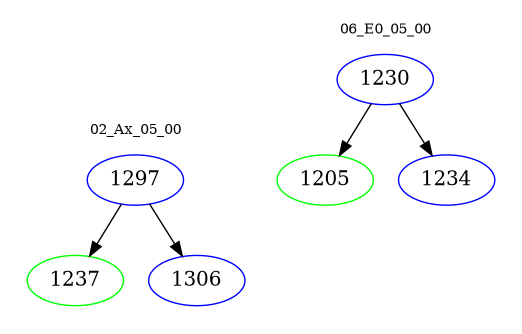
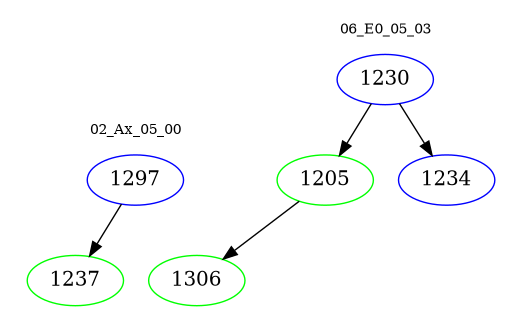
cluster "06_E0_05_00": label "06_E0_05_00" -> "06_E0_05_03"
edge "1297" -> "1306": now "1205" -> "1306"
node "1306": color blue -> green
